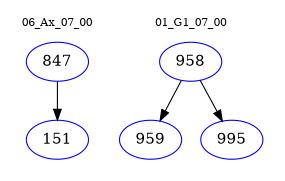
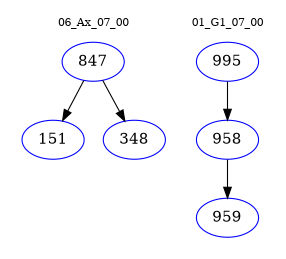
edge "958" -> "995": reversed
node "348": added
